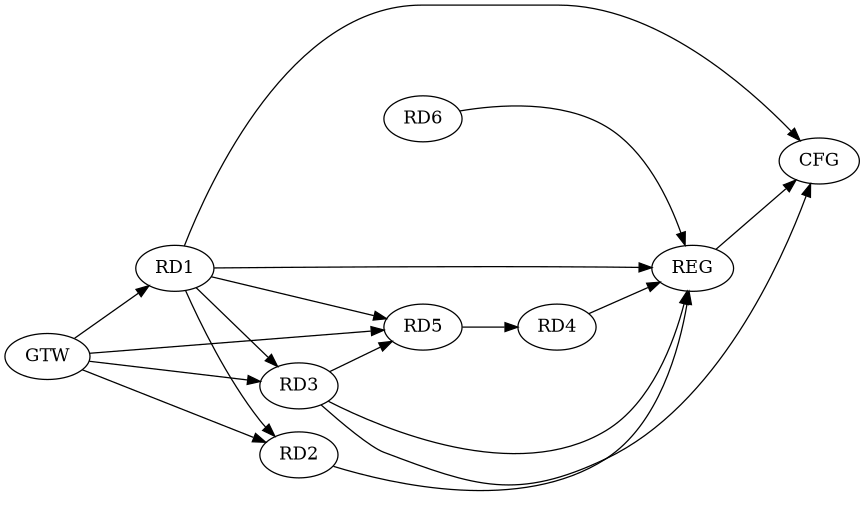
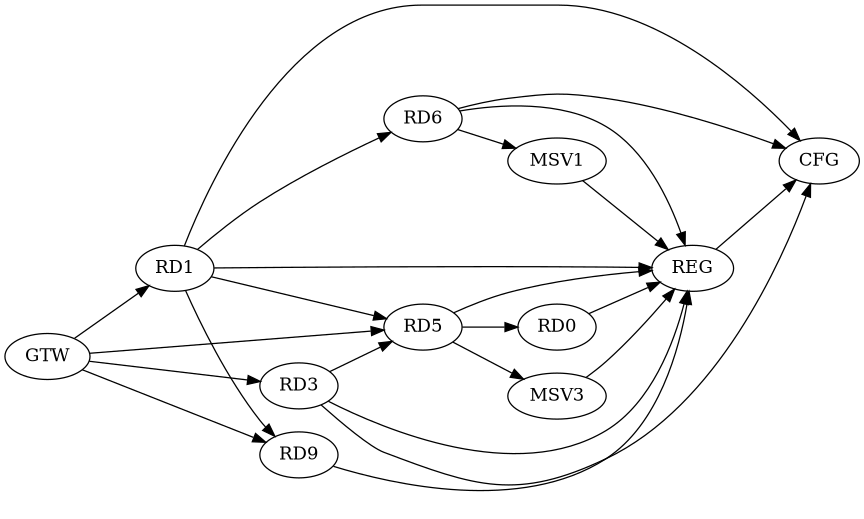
edge "RD6" -> "CFG": added
node "MSV1": added
edge "RD5" -> "REG": added
edge "RD1" -> "RD3": now "RD1" -> "RD6"
node "RD4": label "RD4" -> "RD0"
node "MSV3": added
node "RD2": label "RD2" -> "RD9"
